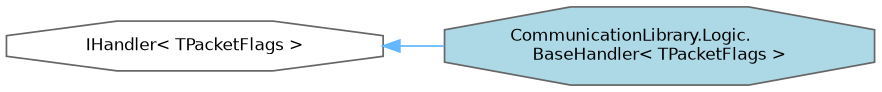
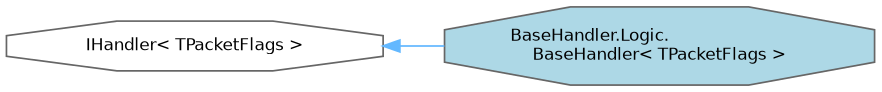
node "CommunicationLibrary.Logic. BaseHandler< TPacketFlags >": label "CommunicationLibrary.Logic. BaseHandler< TPacketFlags >" -> "BaseHandler.Logic. BaseHandler< TPacketFlags >"
